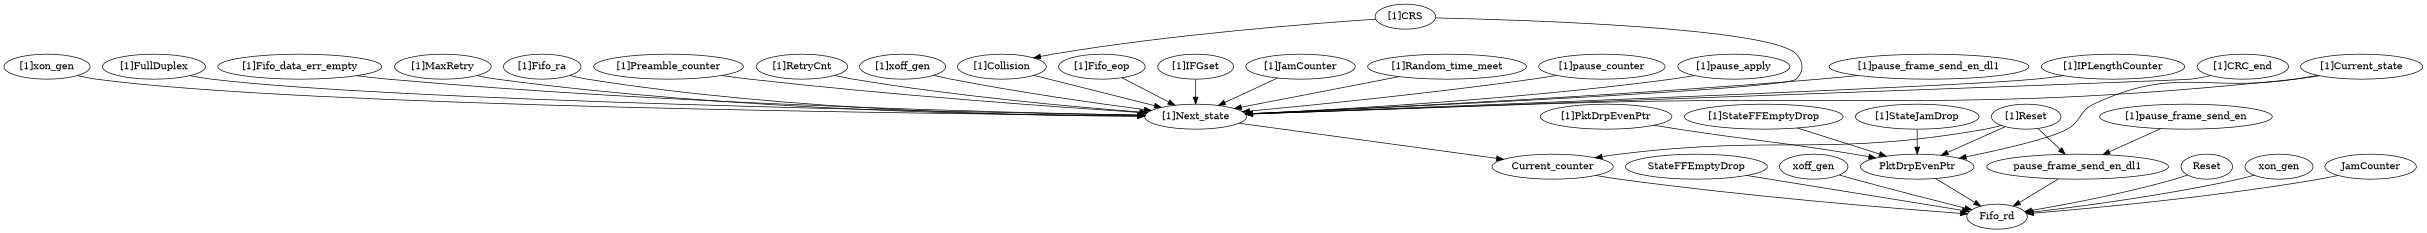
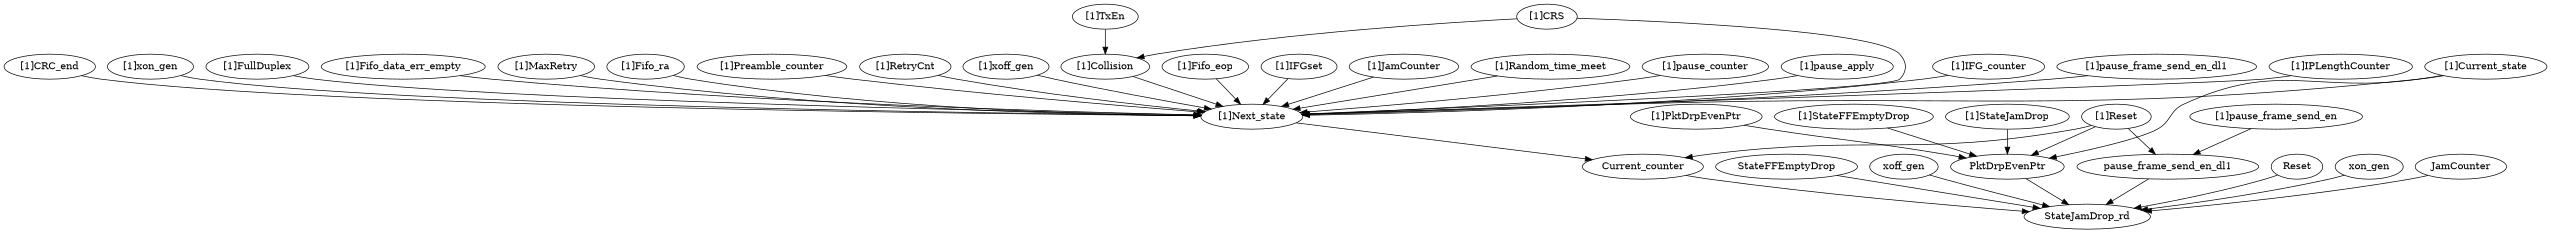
node "[1]TxEn": added
node "[1]IFG_counter": added
node "Fifo_rd": label "Fifo_rd" -> "StateJamDrop_rd"
